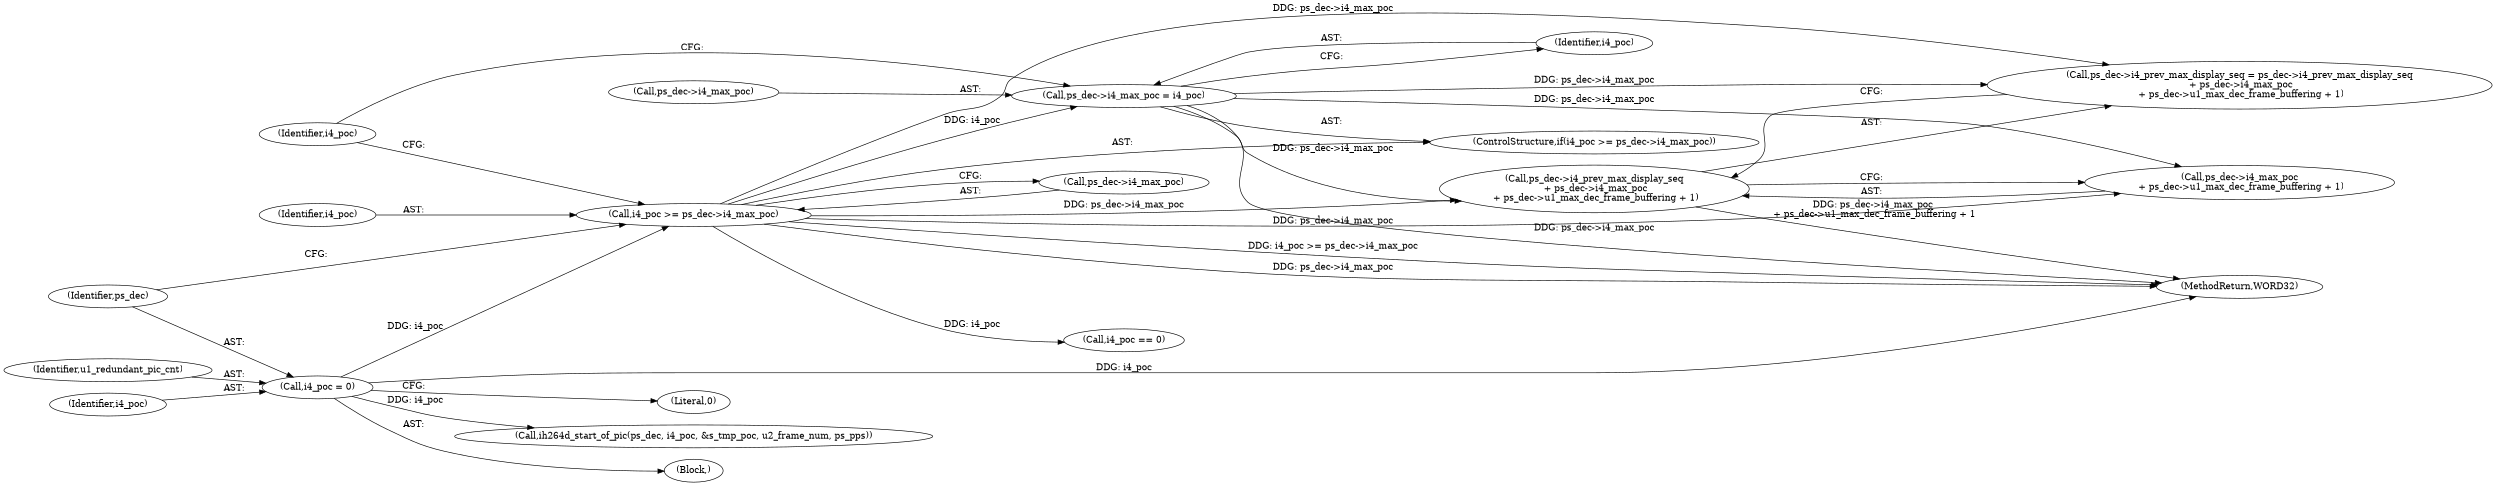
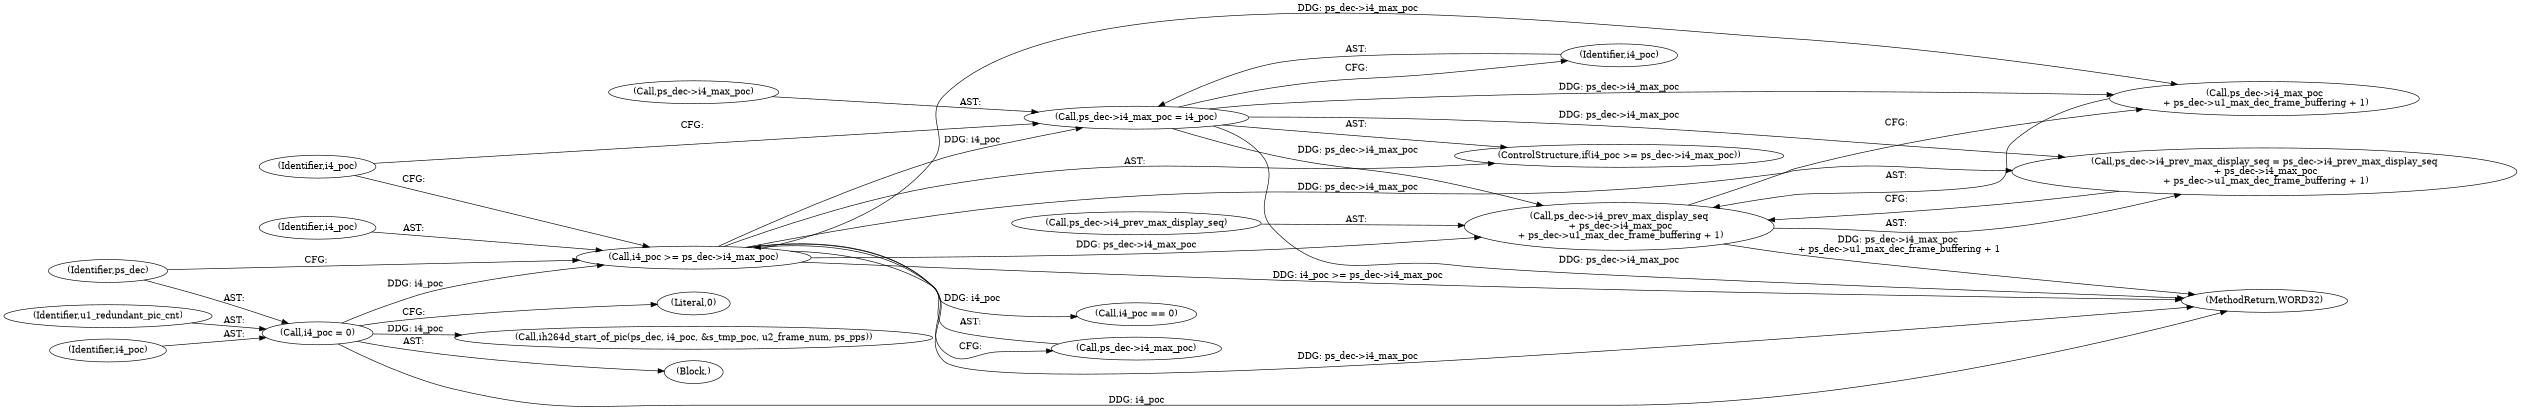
node "(Call,ps_dec->i4_prev_max_display_seq)": added
